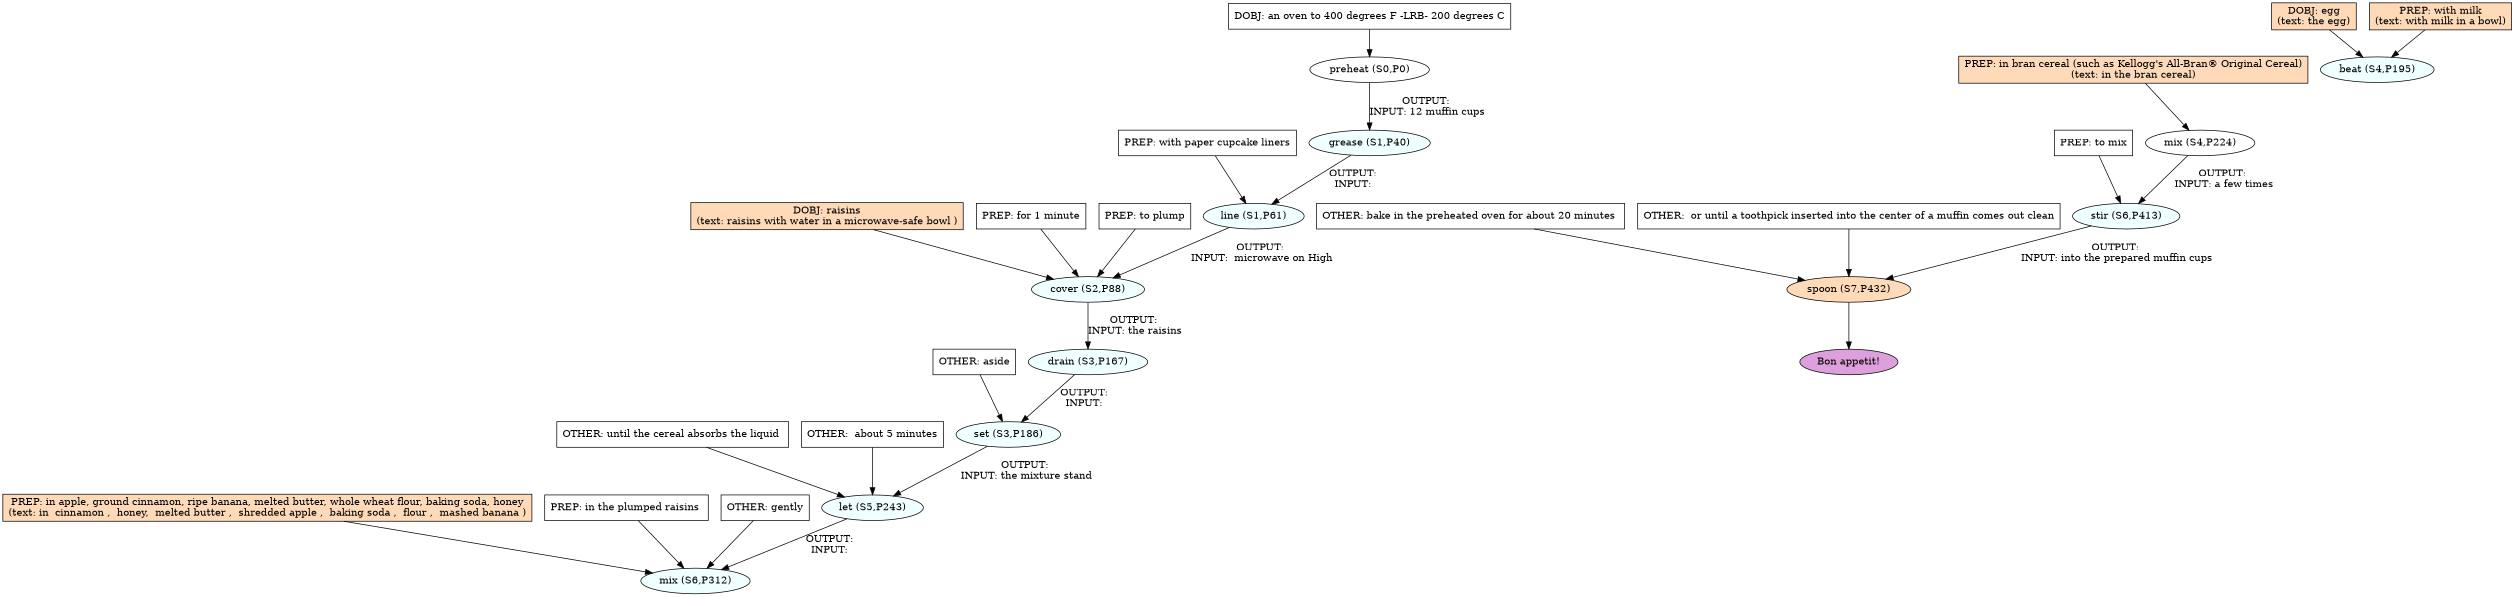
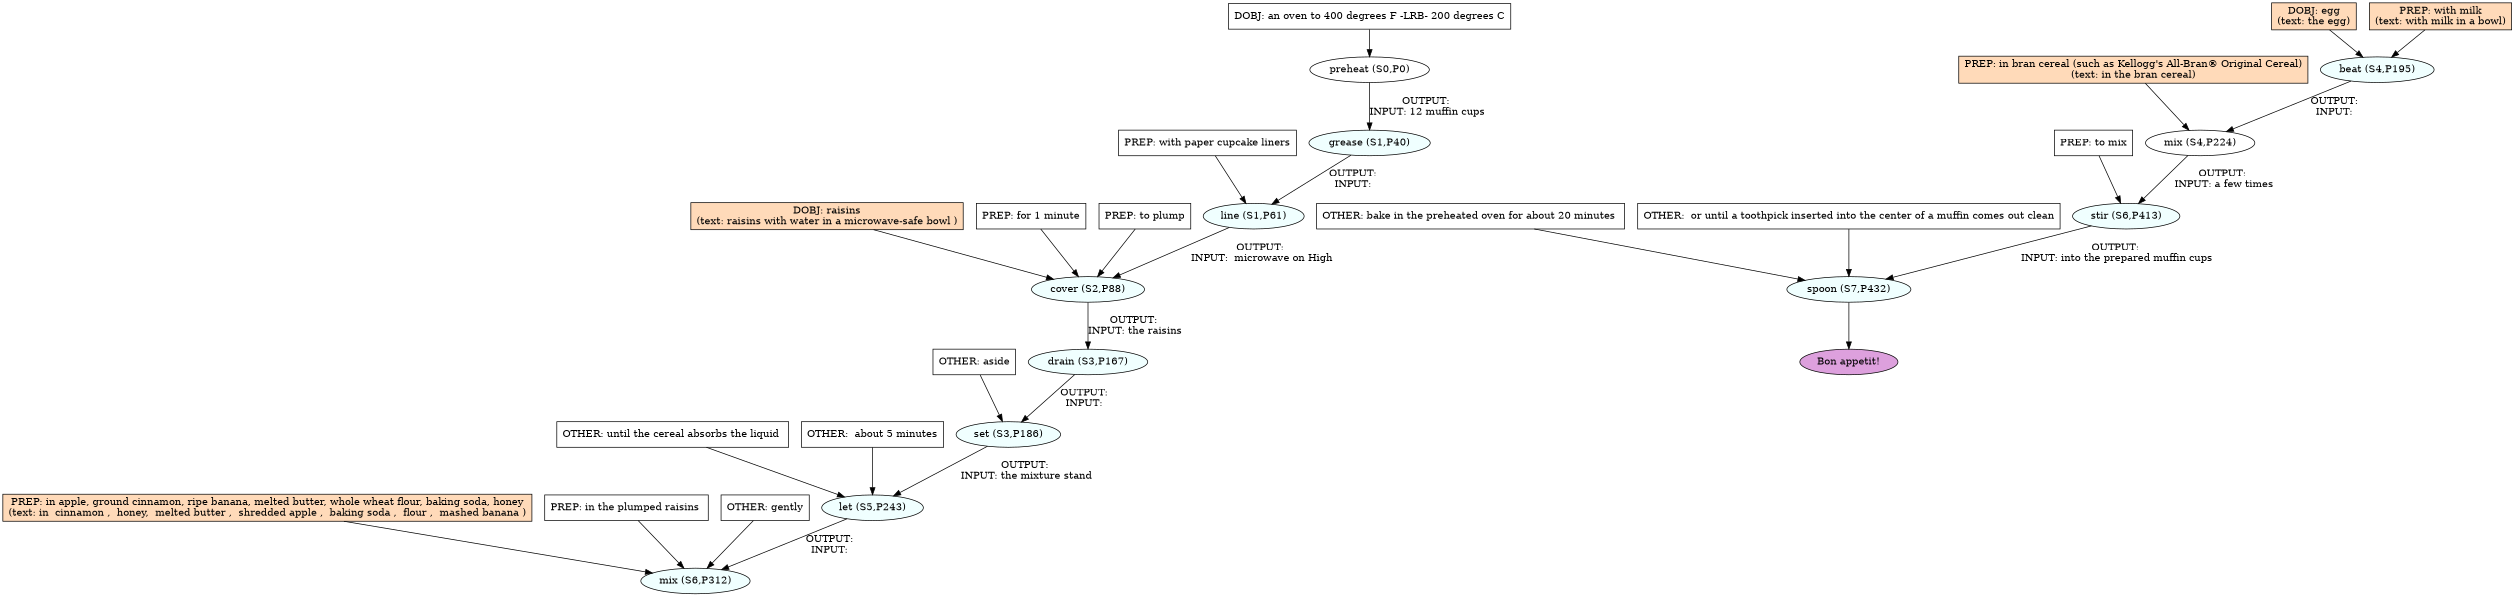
edge "beat (S4,P195)" -> "mix (S4,P224)": added, label "OUTPUT: INPUT:"
node "spoon (S7,P432)": fillcolor peachpuff -> azure
